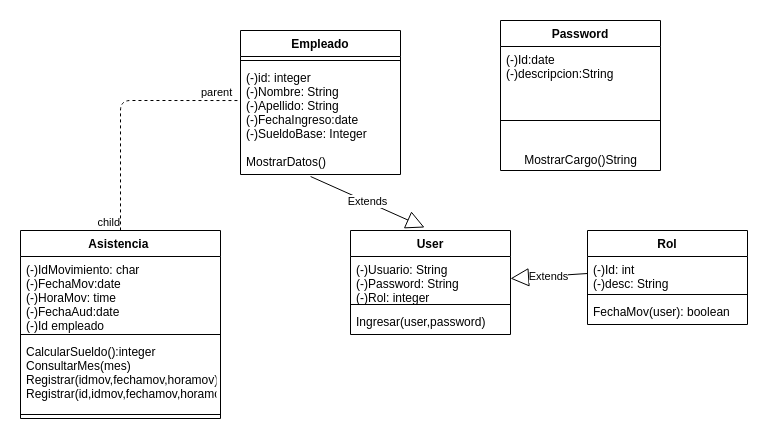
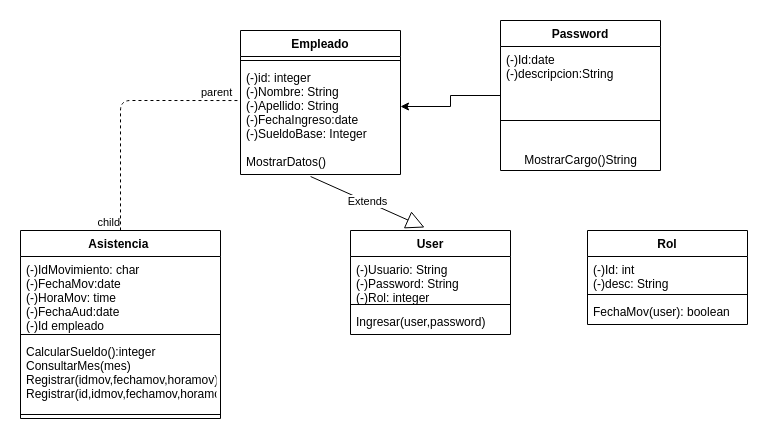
edge "Password" -> "(-)id: integer (-)Nombre: String (-)Apellido: String (-)FechaIngreso:date (-)SueldoBase: Integer": added
edge "(-)Id: int (-)desc: String" -> "(-)Usuario: String (-)Password: String (-)Rol: integer": removed, label "Extends"
